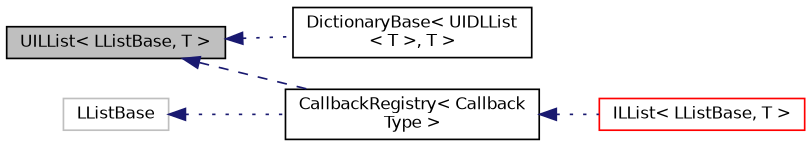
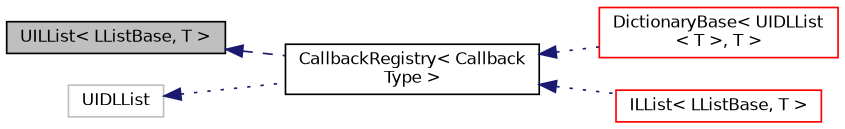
node "DictionaryBase< UIDLList < T >, T >": color black -> red
edge "DictionaryBase< UIDLList < T >, T >" -> "UILList< LListBase, T >": now "DictionaryBase< UIDLList < T >, T >" -> "CallbackRegistry< Callback Type >"
node "LListBase": label "LListBase" -> "UIDLList"
